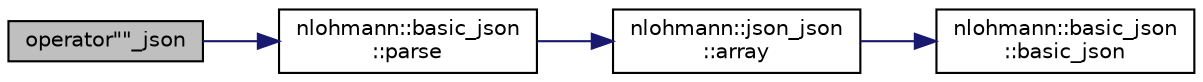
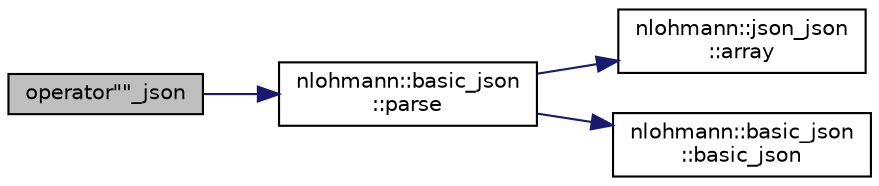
edge "nlohmann::json_json ::array" -> "nlohmann::basic_json ::basic_json": now "nlohmann::basic_json ::parse" -> "nlohmann::basic_json ::basic_json"
